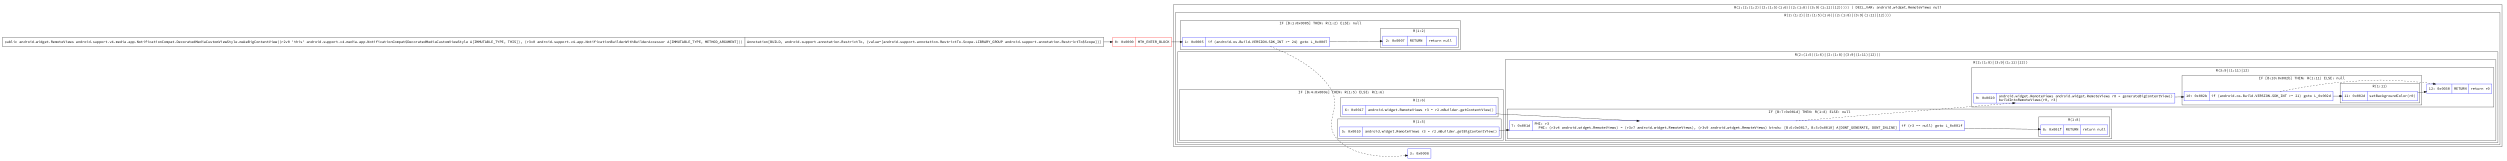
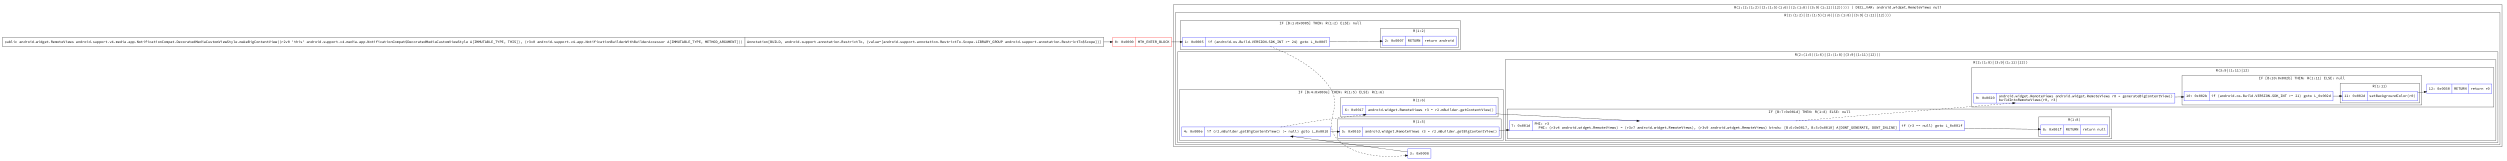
node "2: 0x0007": text "return null" -> "return android"
edge "10: 0x002b" -> "12: 0x0030": removed
node "4: 0x000e": added
